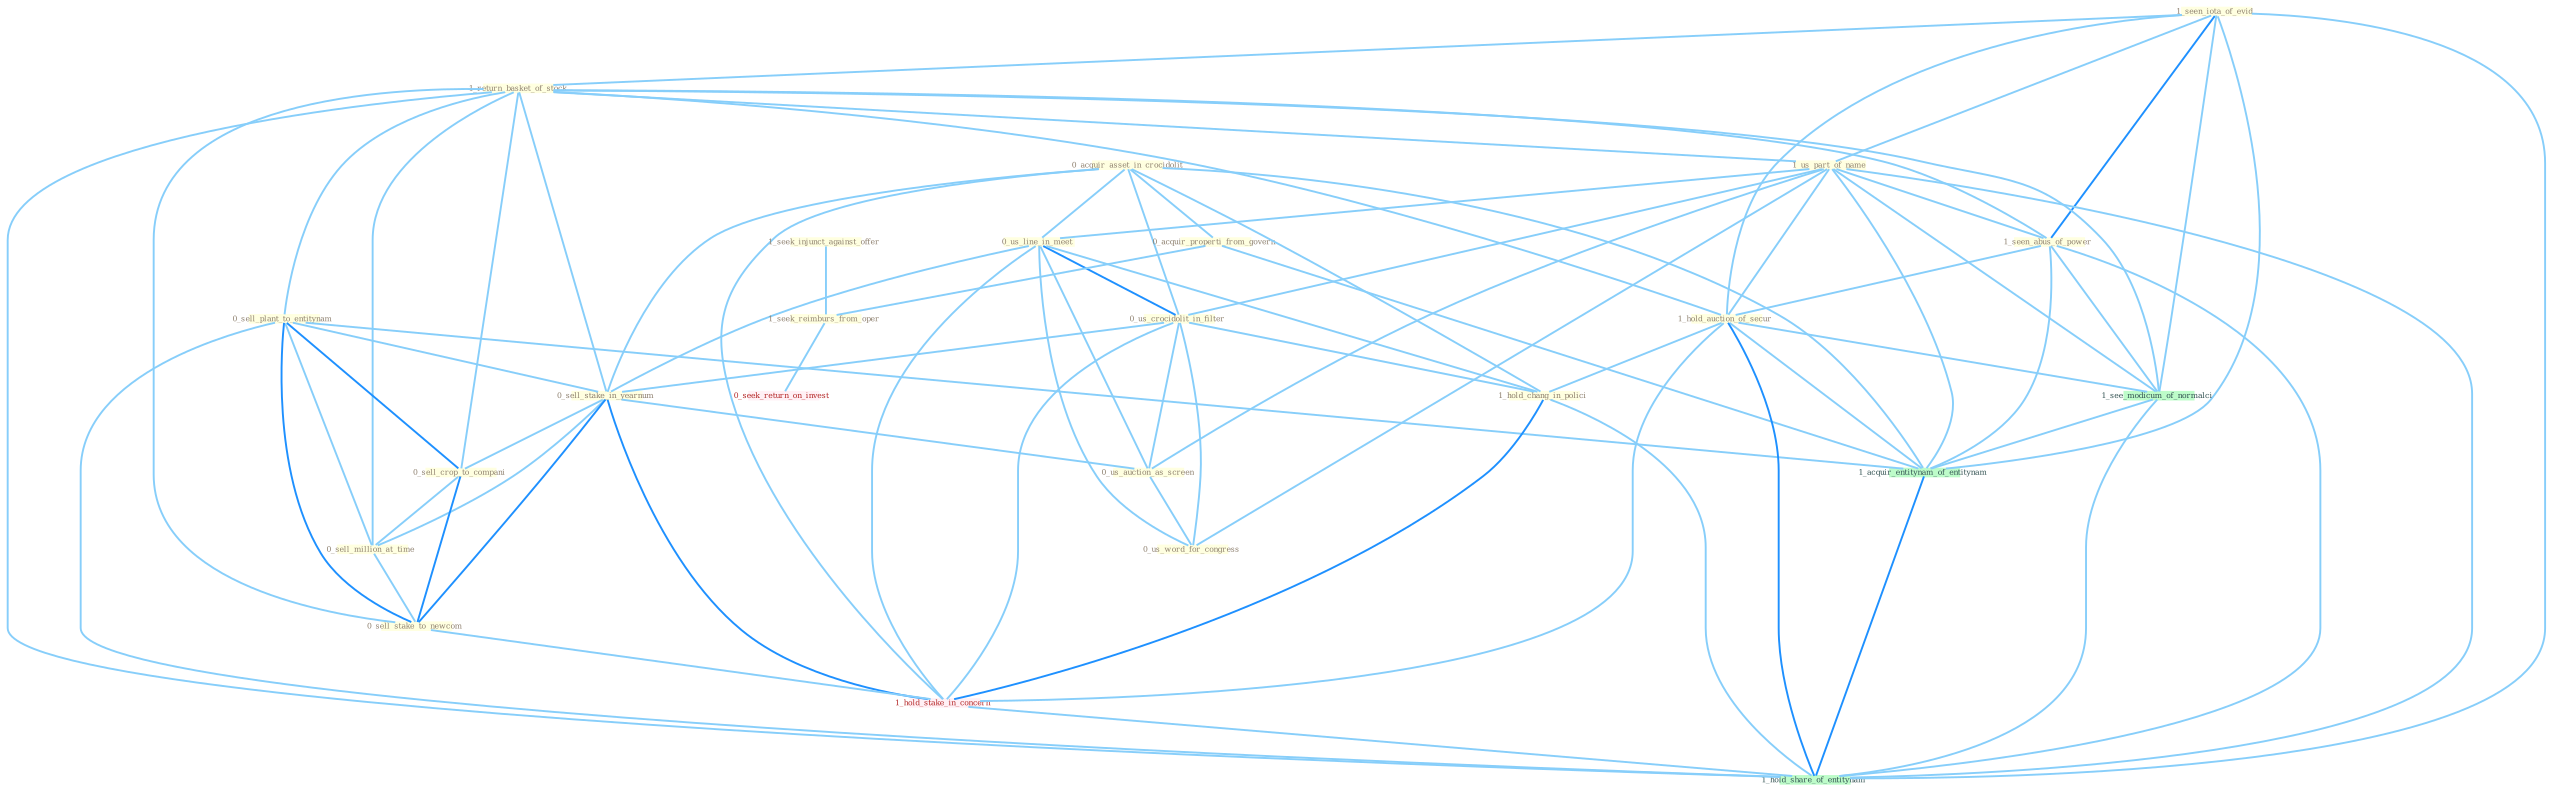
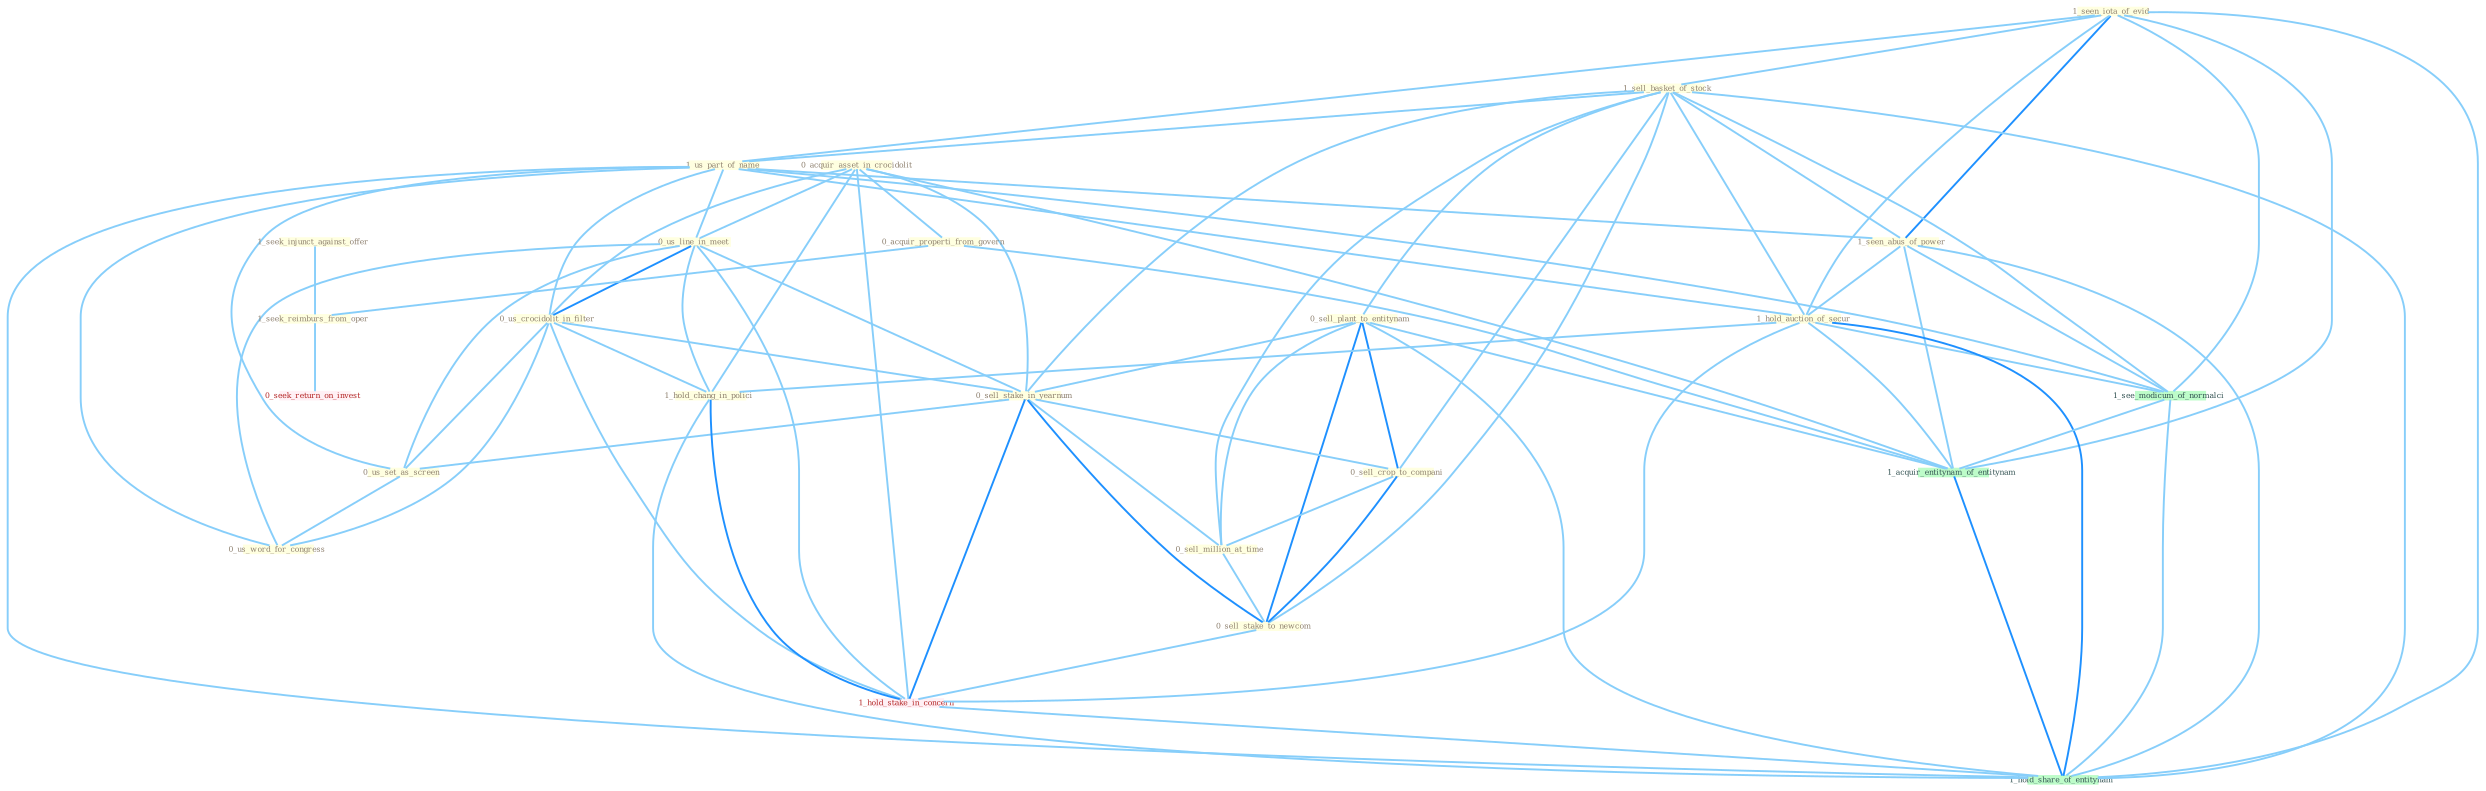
node "1_return_basket_of_stock": label "1_return_basket_of_stock" -> "1_sell_basket_of_stock"
edge "1_us_part_of_name" -- "1_acquir_entitynam_of_entitynam": removed
node "0_us_auction_as_screen": label "0_us_auction_as_screen" -> "0_us_set_as_screen"
